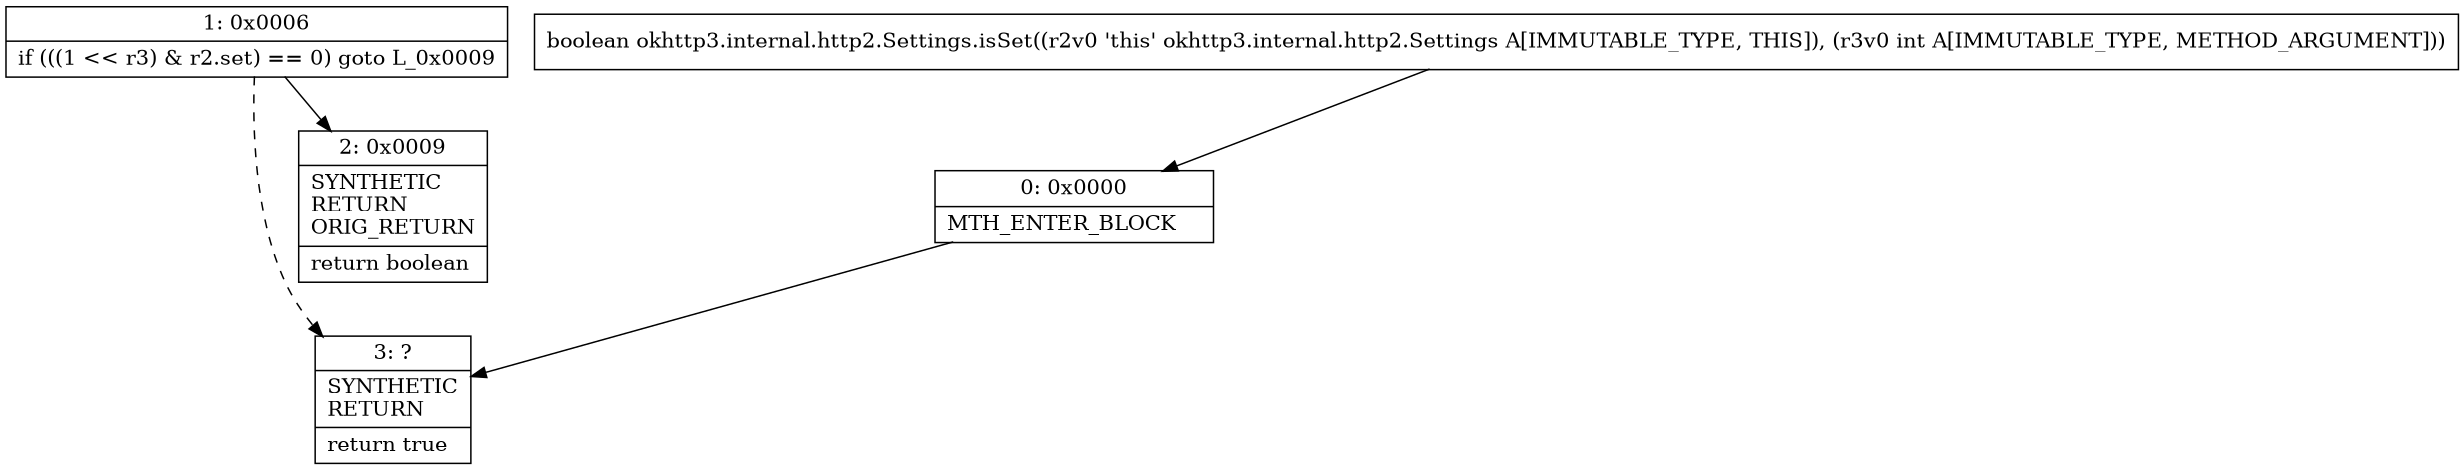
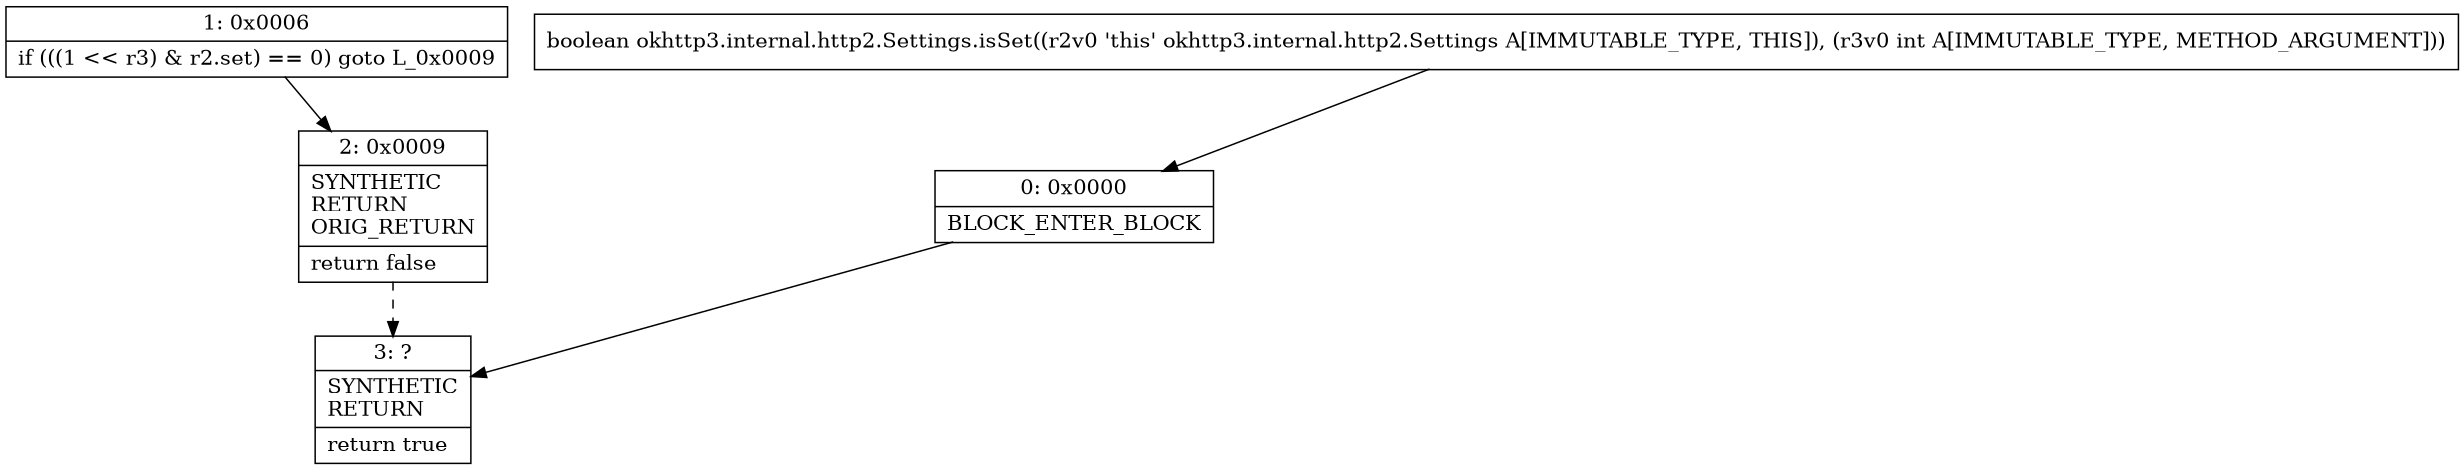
edge "1: 0x0006" -> "3: ?": now "2: 0x0009" -> "3: ?"
node "0: 0x0000": text "MTH_ENTER_BLOCK" -> "BLOCK_ENTER_BLOCK"
node "2: 0x0009": text "return boolean" -> "return false"
